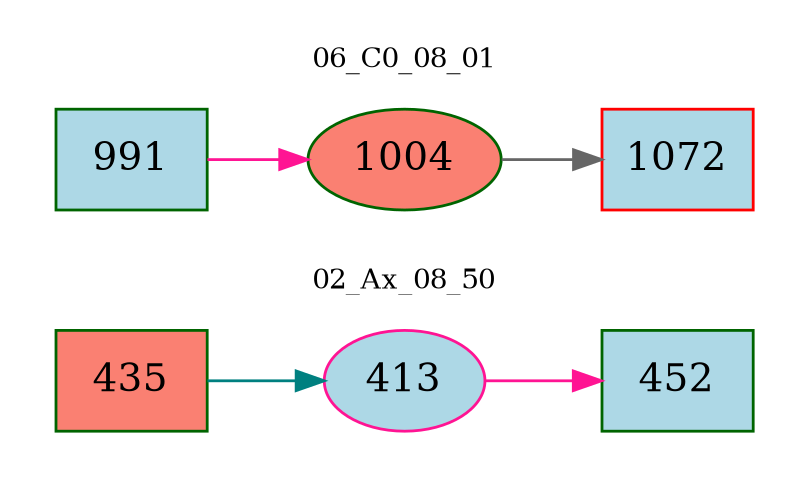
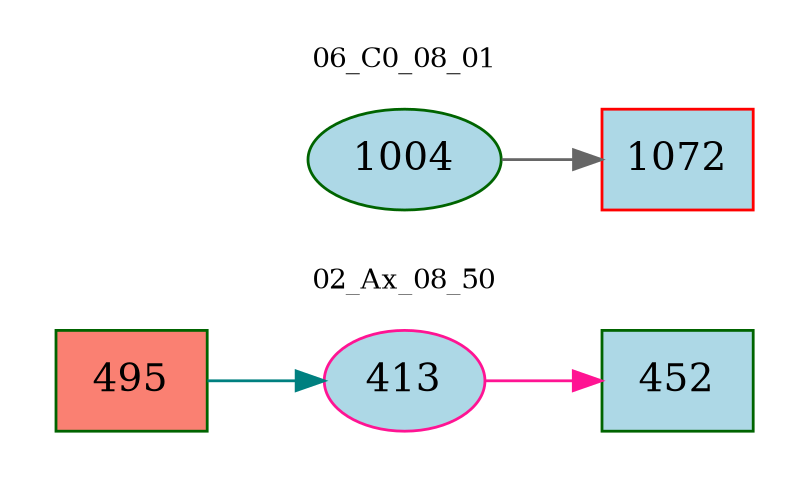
node "991": removed
node "1004": fillcolor salmon -> lightblue
node "435": label "435" -> "495"
